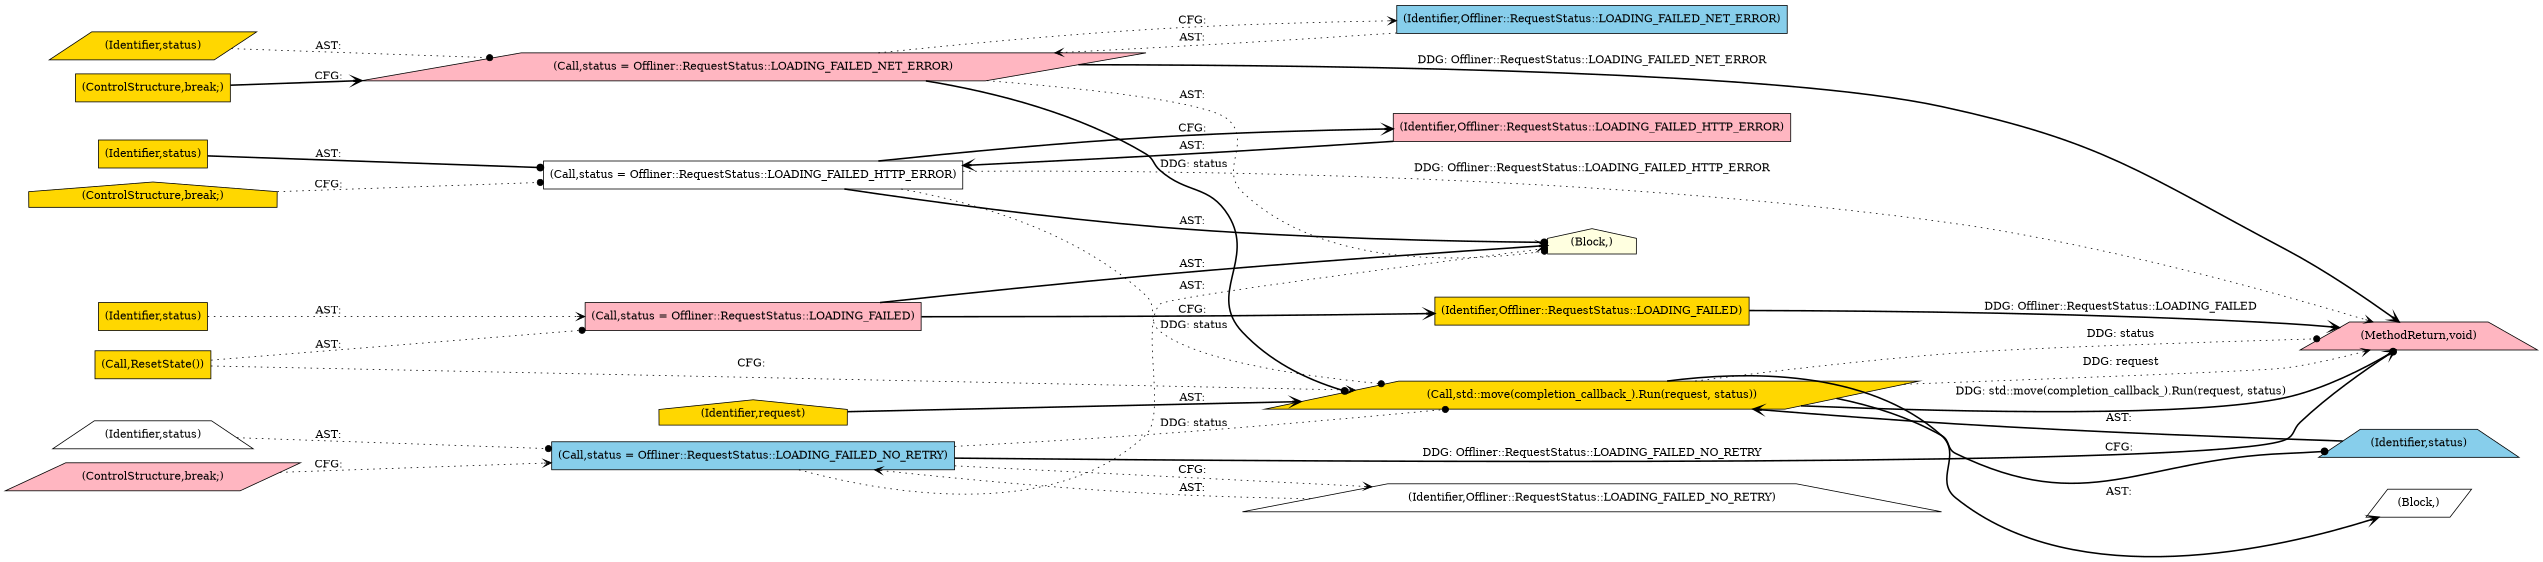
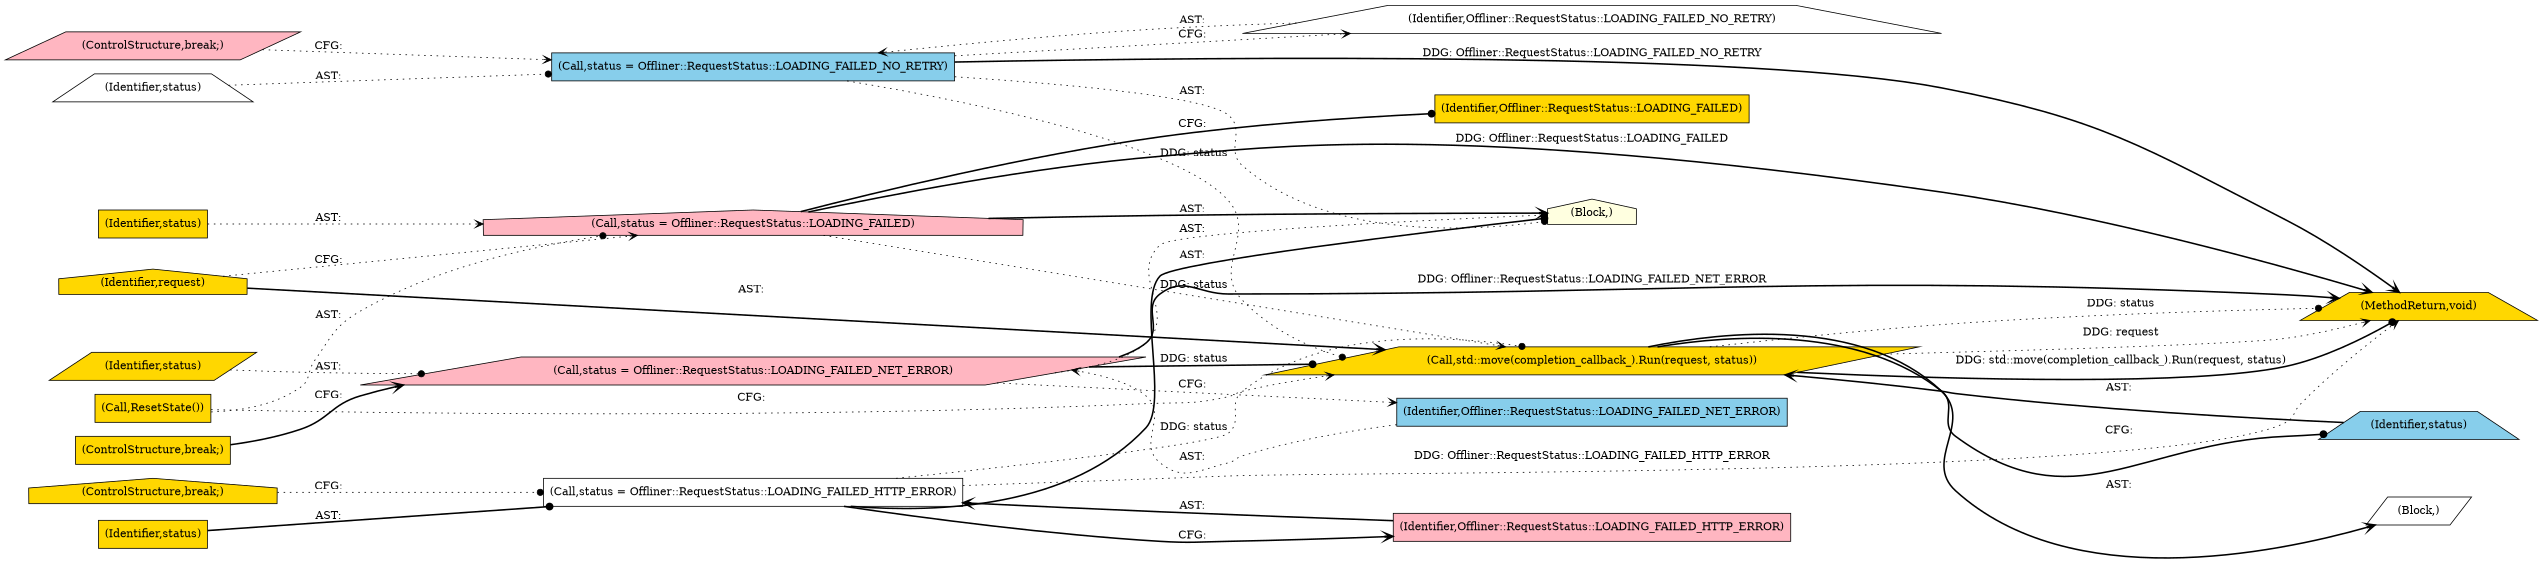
edge "(Identifier,request)" -> "(Call,status = Offliner::RequestStatus::LOADING_FAILED)": added, label "CFG:"
edge "(Call,status = Offliner::RequestStatus::LOADING_FAILED)" -> "(Call,std::move(completion_callback_).Run(request, status))": added, label "DDG: status"
edge "(Identifier,Offliner::RequestStatus::LOADING_FAILED)" -> "(MethodReturn,void)": now "(Call,status = Offliner::RequestStatus::LOADING_FAILED)" -> "(MethodReturn,void)"
edge "(Call,status = Offliner::RequestStatus::LOADING_FAILED)" -> "(Identifier,Offliner::RequestStatus::LOADING_FAILED)": arrowhead vee -> dot
node "(Call,status = Offliner::RequestStatus::LOADING_FAILED)": shape box -> house
node "(MethodReturn,void)": fillcolor lightpink -> gold
